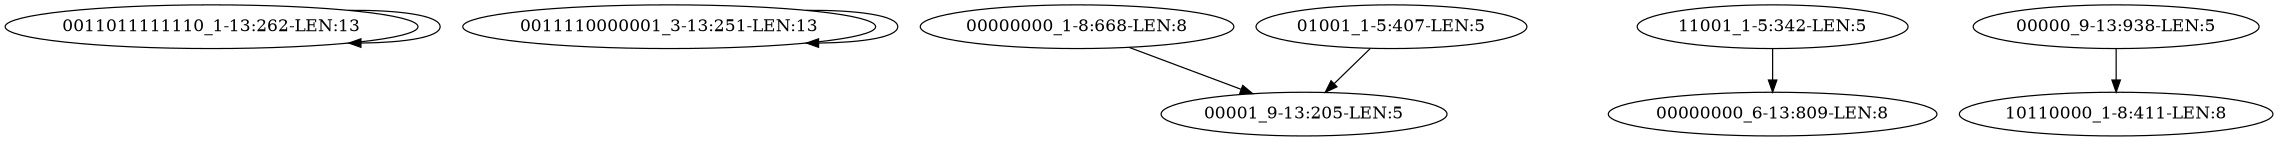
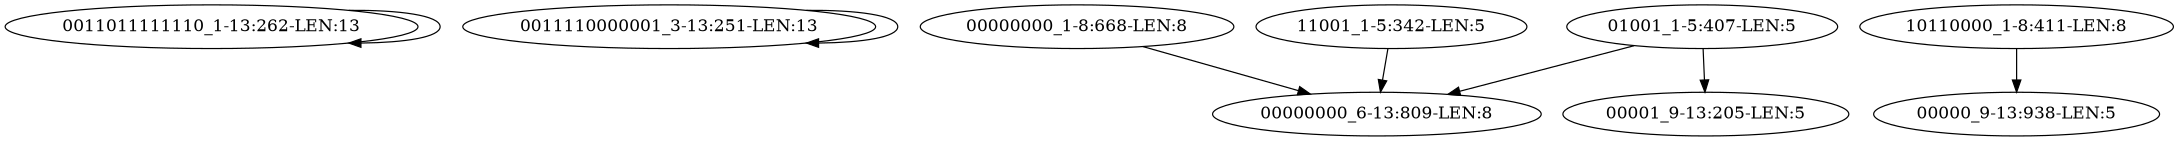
edge "00000_9-13:938-LEN:5" -> "10110000_1-8:411-LEN:8": reversed
edge "00000000_1-8:668-LEN:8" -> "00001_9-13:205-LEN:5": now "00000000_1-8:668-LEN:8" -> "00000000_6-13:809-LEN:8"
edge "01001_1-5:407-LEN:5" -> "00000000_6-13:809-LEN:8": added
